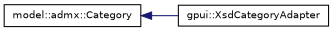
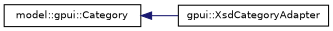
node "model::admx::Category": label "model::admx::Category" -> "model::gpui::Category"
